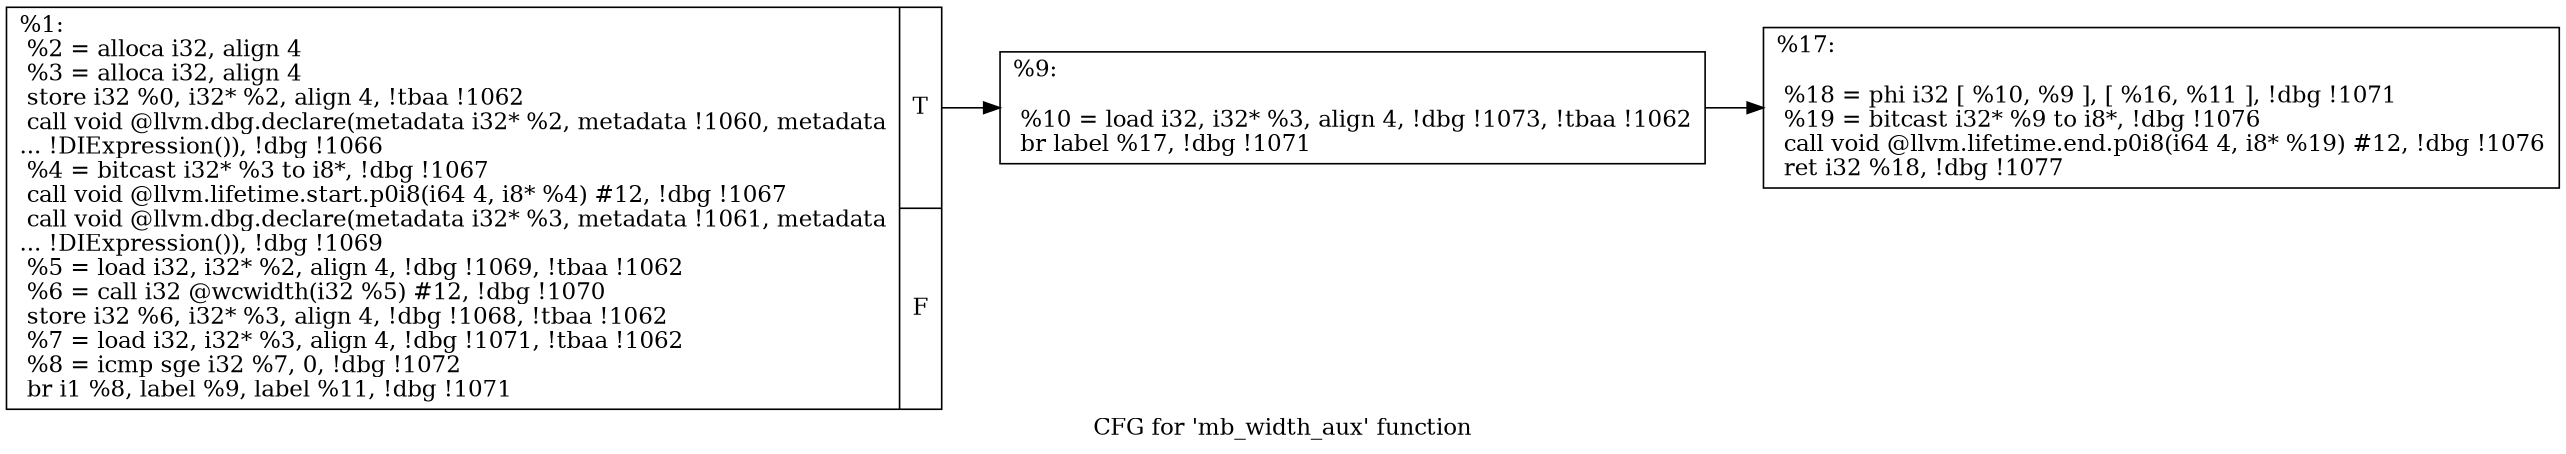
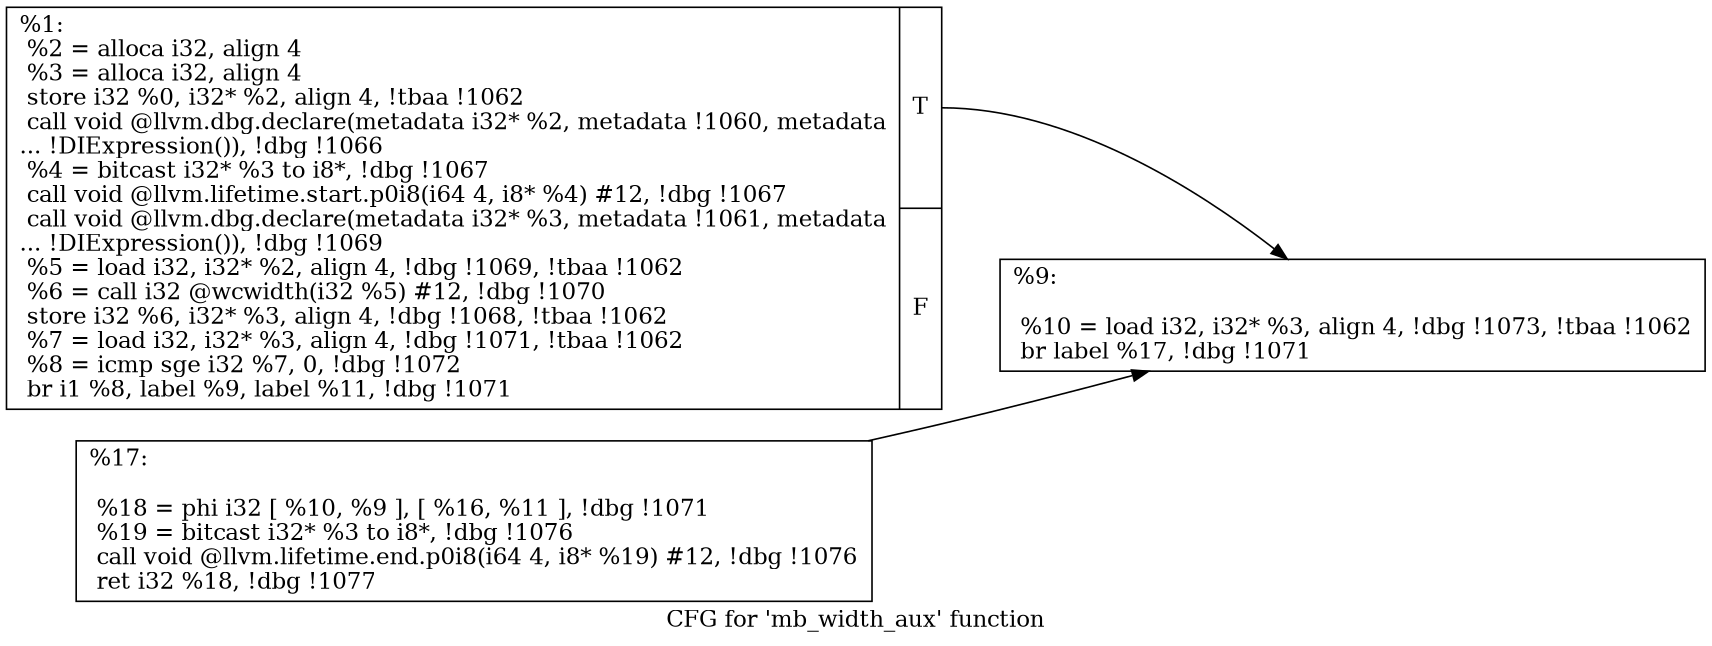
edge "%9:" -> "%17:": reversed
node "%17:": text "%19 = bitcast i32* %9 to i8*, !dbg !1076" -> "%19 = bitcast i32* %3 to i8*, !dbg !1076"
